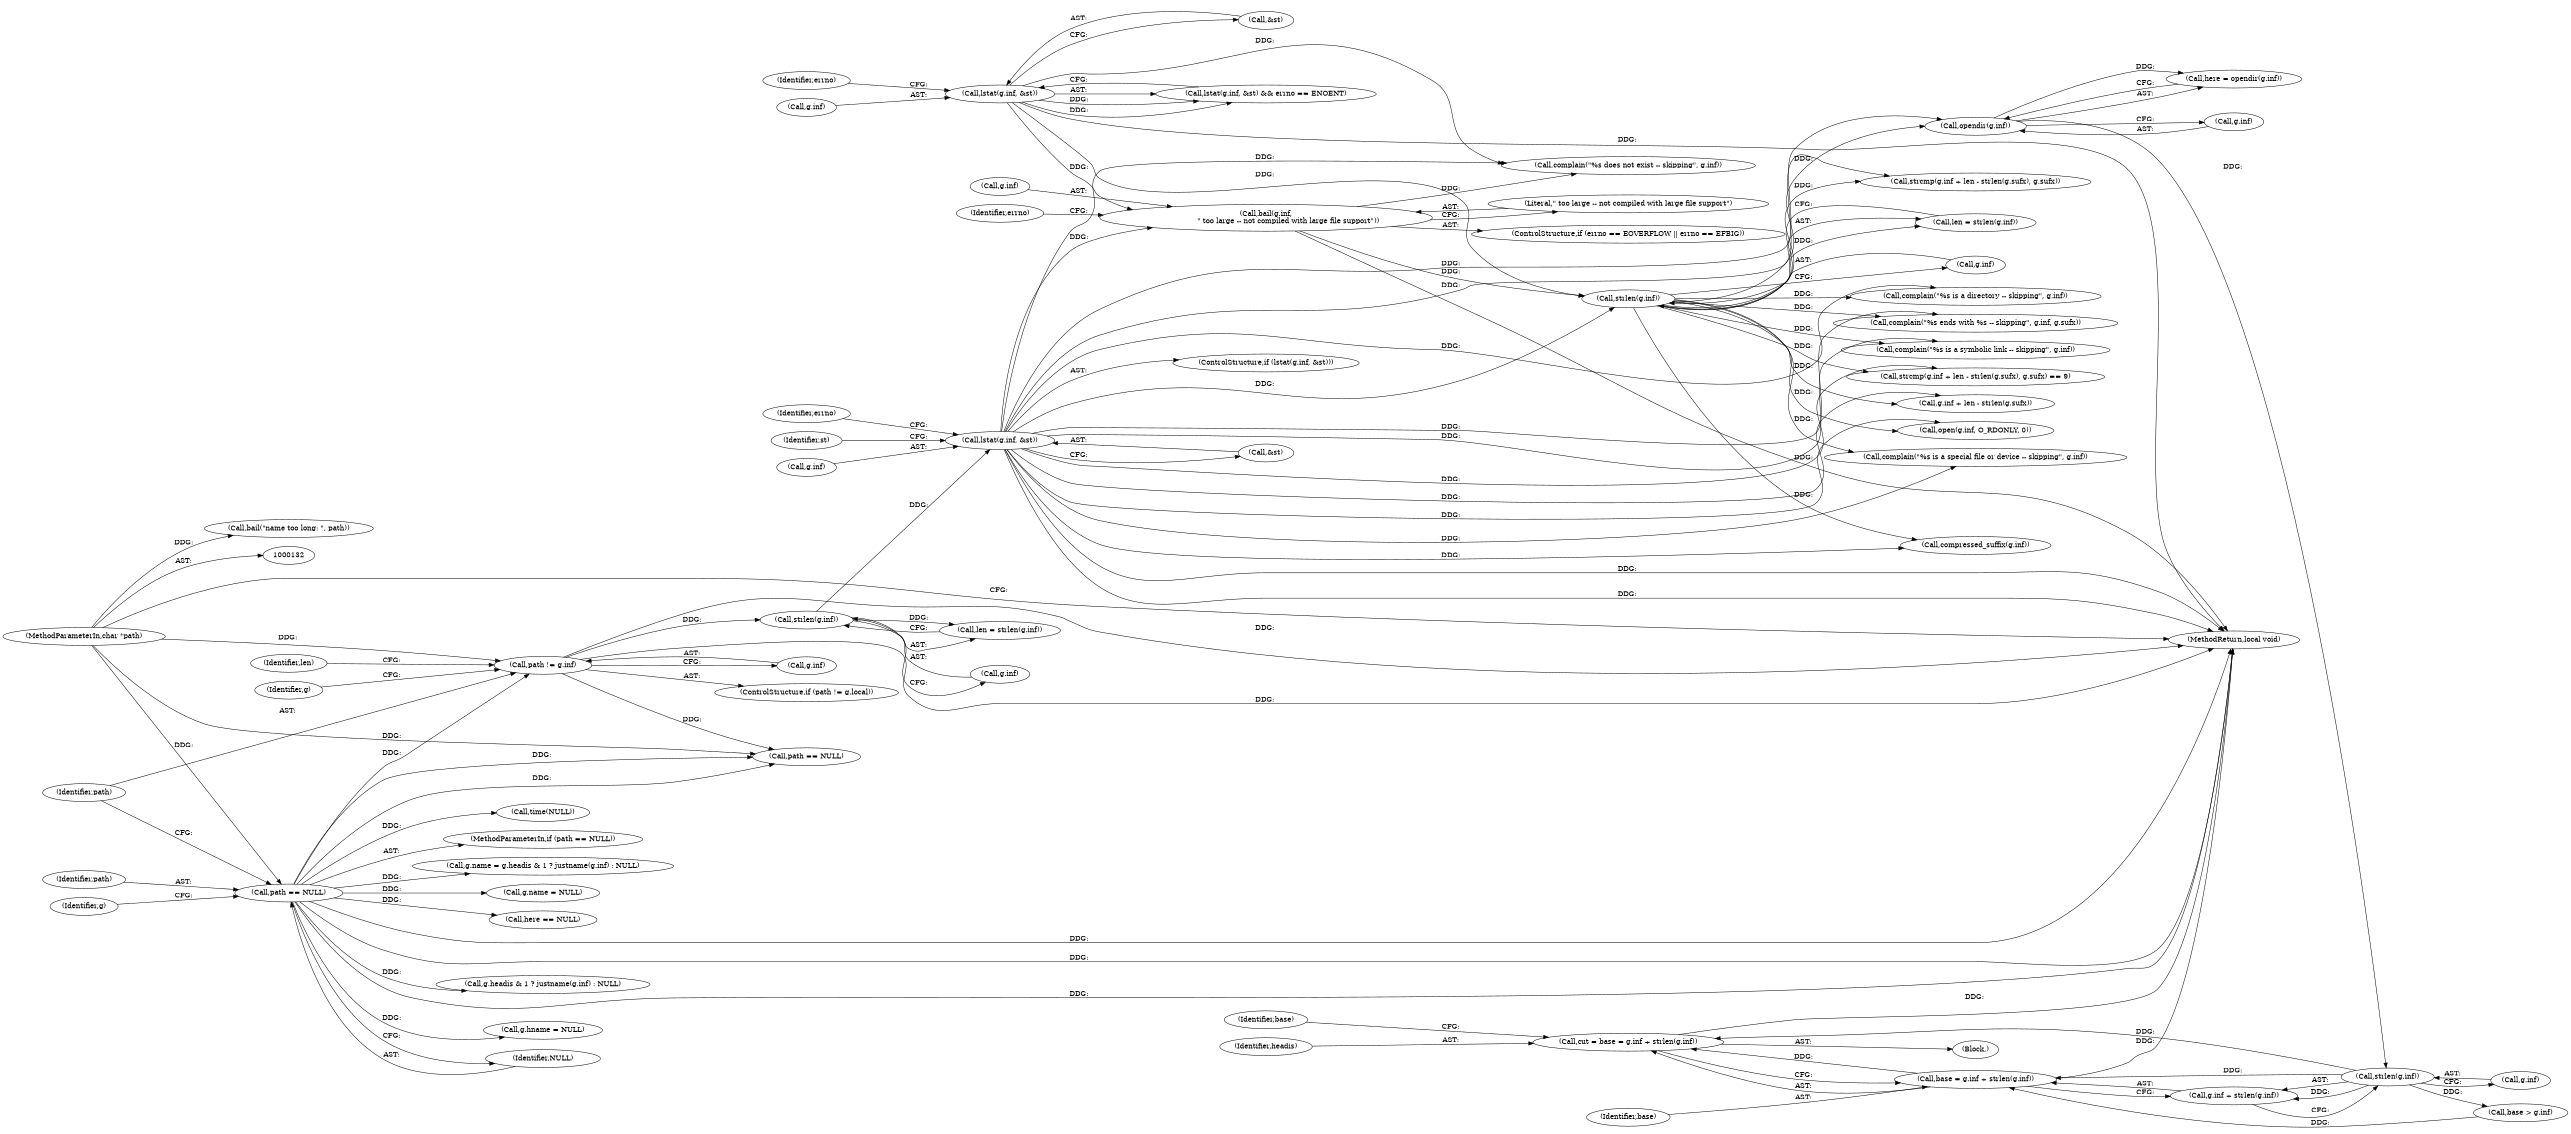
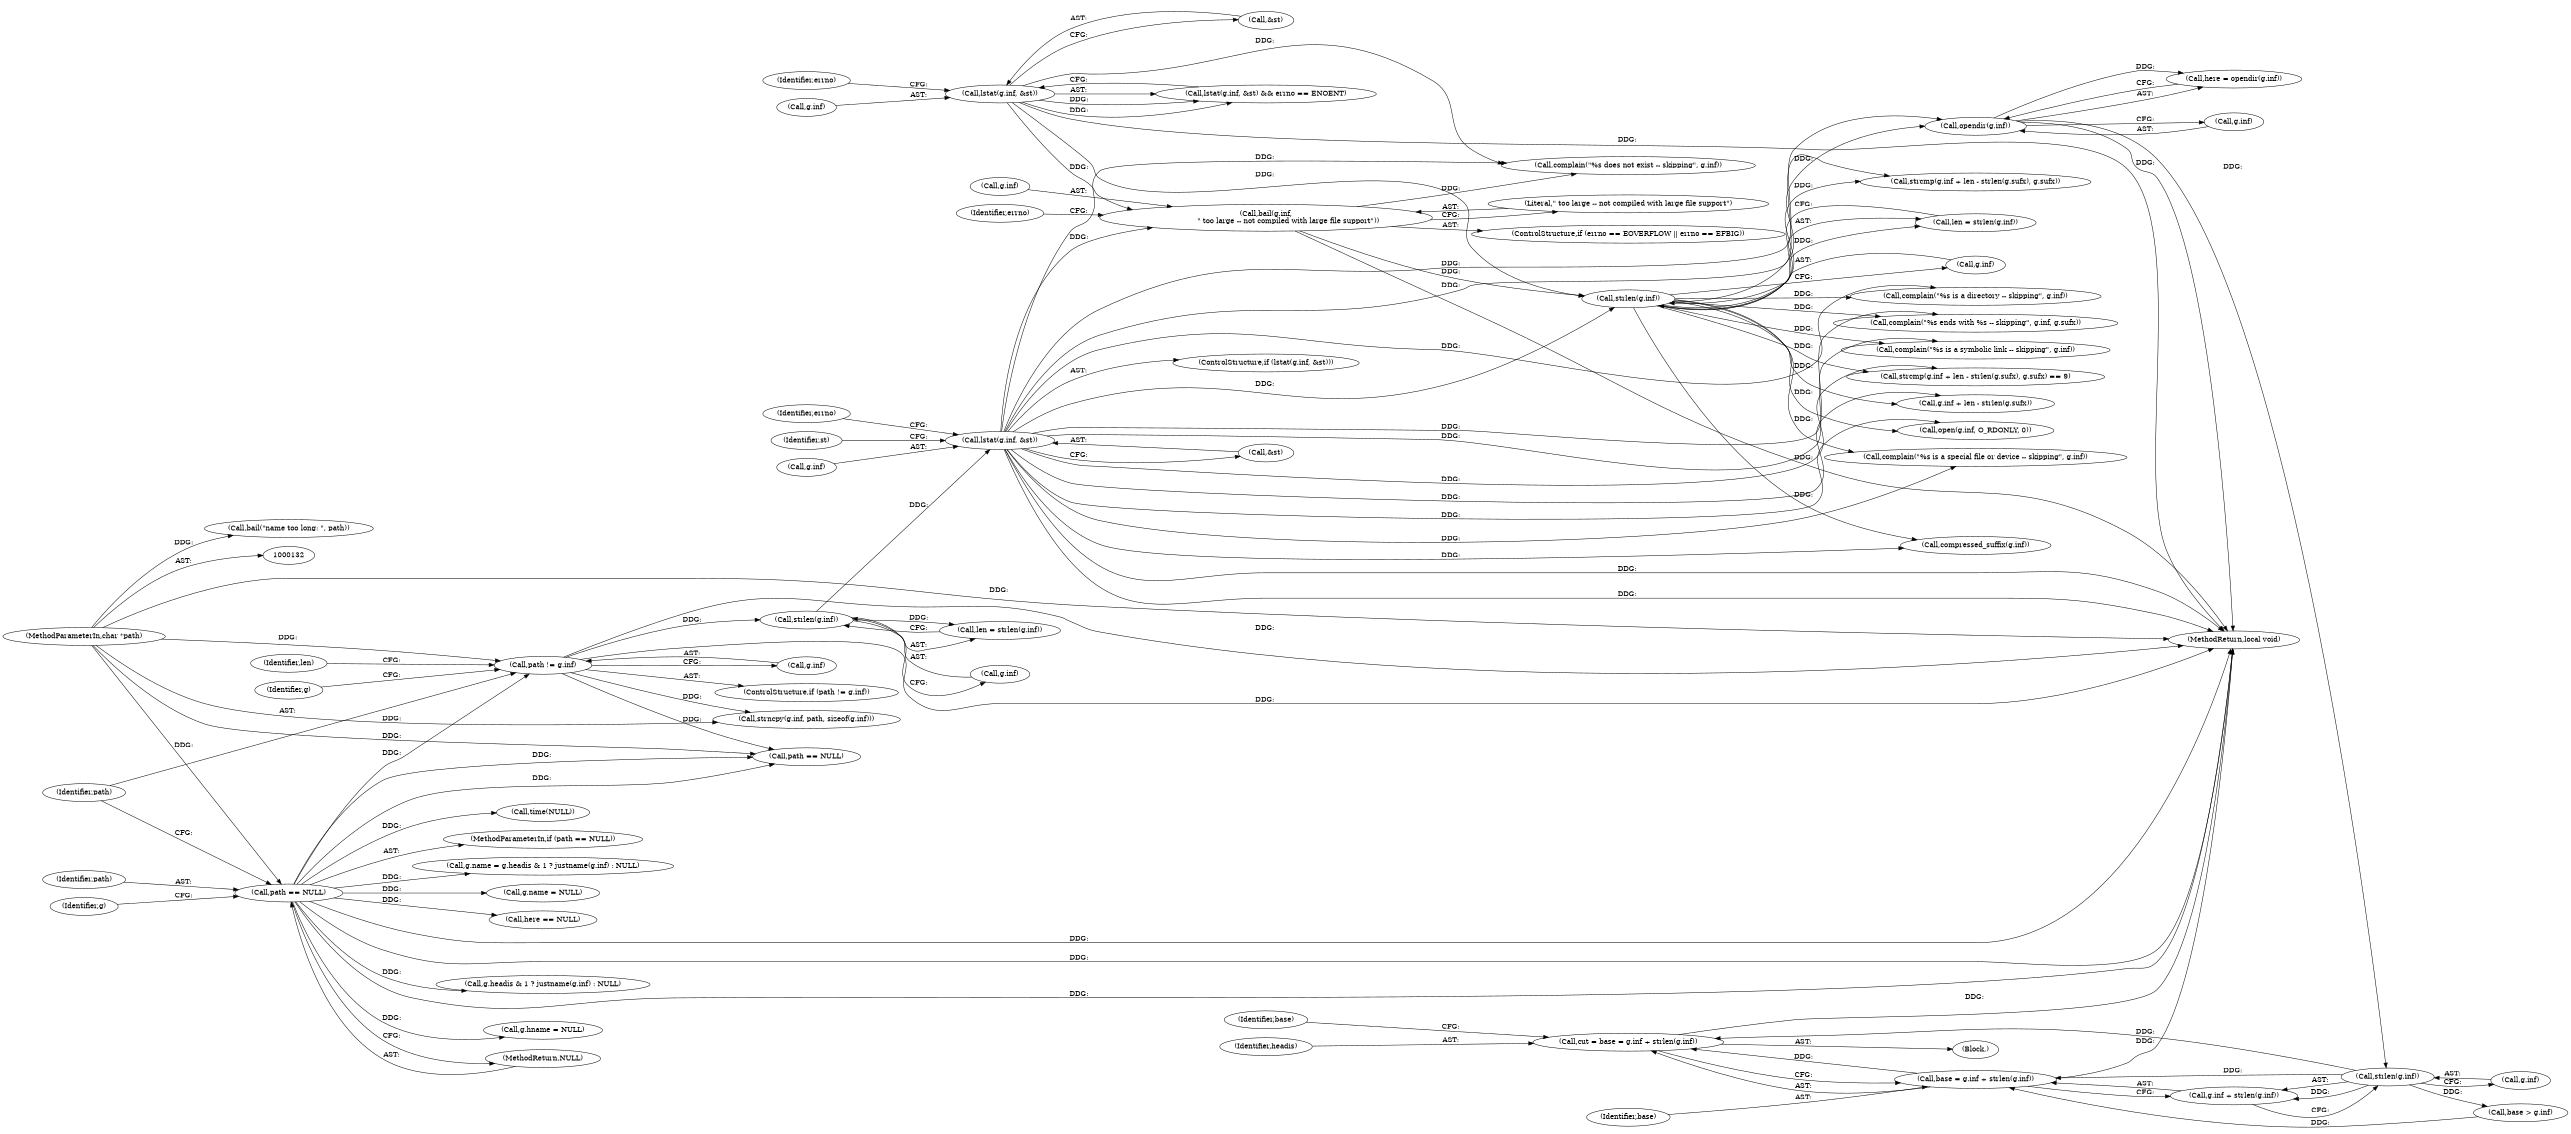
edge "(Call,opendir(g.inf))" -> "(MethodReturn,local void)": added, label "DDG:"
edge "(MethodParameterIn,char *path)" -> "(MethodReturn,local void)": label "CFG: " -> "DDG: "
node "(ControlStructure,if (path != g.local))": label "(ControlStructure,if (path != g.local))" -> "(ControlStructure,if (path != g.inf))"
node "(Call,strncpy(g.inf, path, sizeof(g.inf)))": added
node "(Identifier,NULL)": label "(Identifier,NULL)" -> "(MethodReturn,NULL)"
